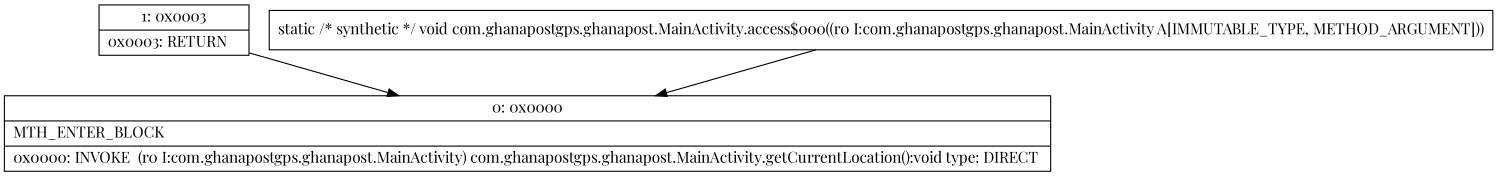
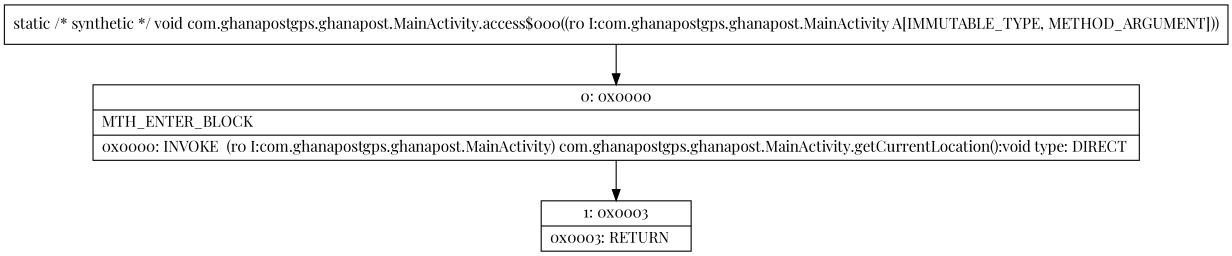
edge "1: 0x0003" -> "0: 0x0000": reversed
